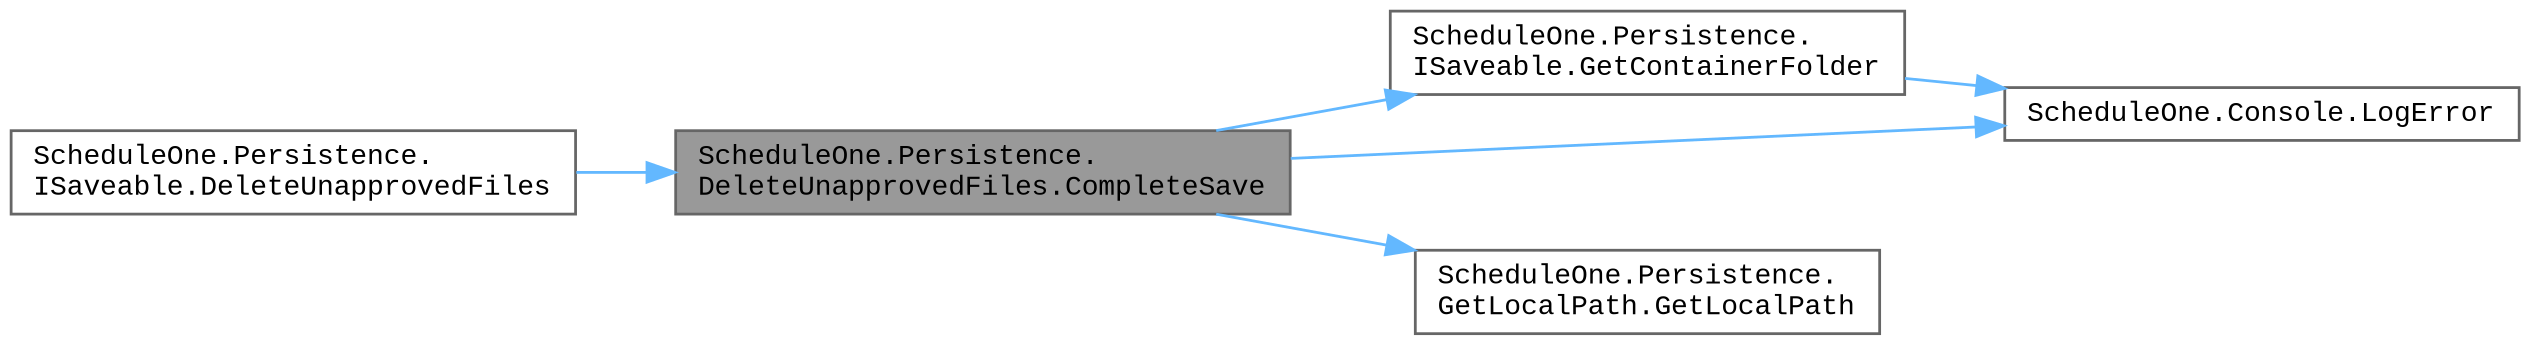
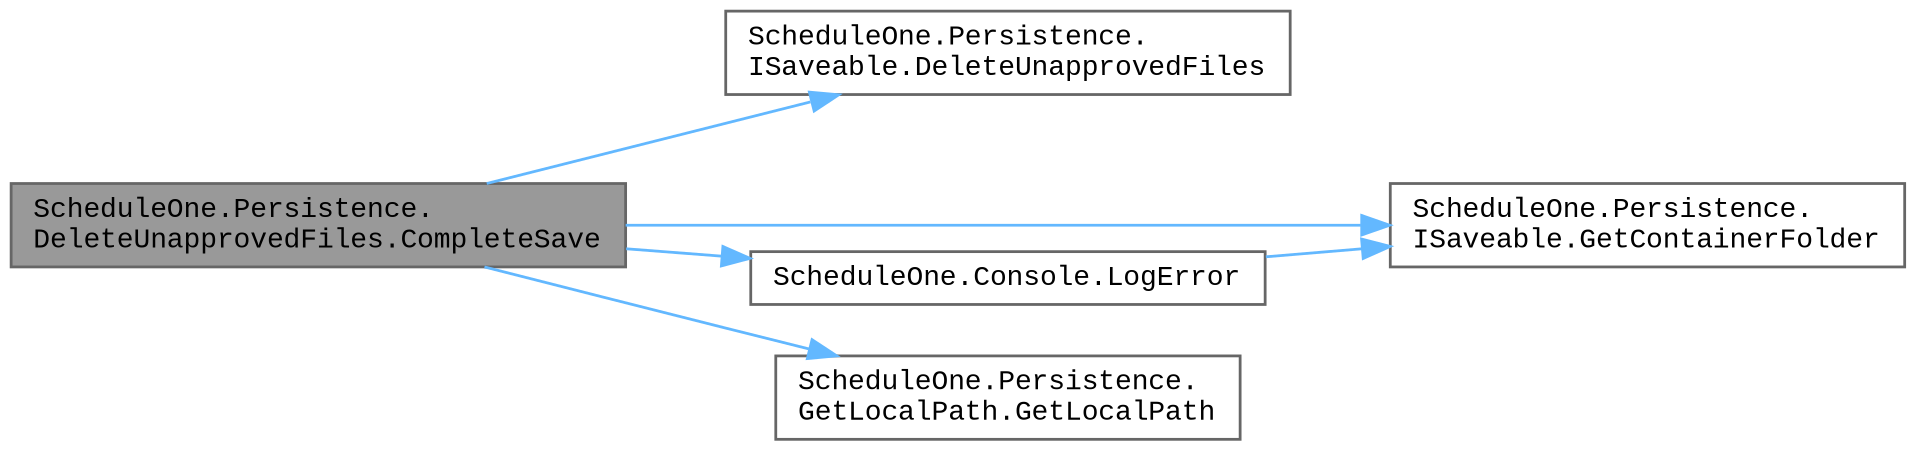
edge "ScheduleOne.Persistence. ISaveable.GetContainerFolder" -> "ScheduleOne.Console.LogError": reversed
edge "ScheduleOne.Persistence. ISaveable.DeleteUnapprovedFiles" -> "ScheduleOne.Persistence. DeleteUnapprovedFiles.CompleteSave": reversed
